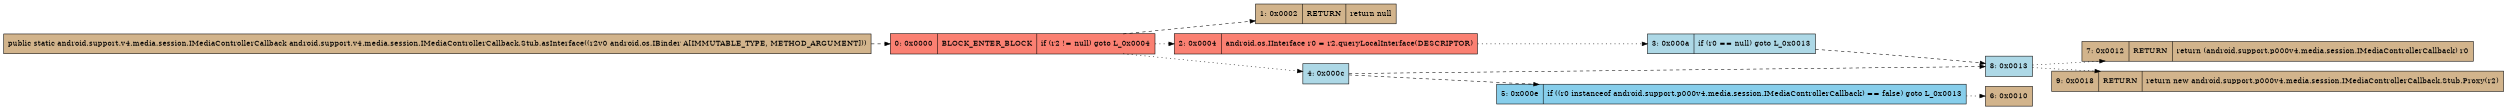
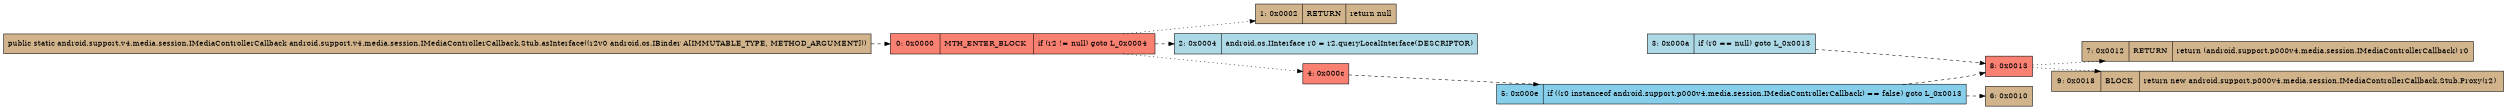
edge "0: 0x0000" -> "1: 0x0002": style dashed -> dotted
node "0: 0x0000": text "BLOCK_ENTER_BLOCK" -> "MTH_ENTER_BLOCK"
edge "0: 0x0000" -> "2: 0x0004": style dotted -> dashed
node "2: 0x0004": fillcolor salmon -> lightblue
edge "2: 0x0004" -> "3: 0x000a": removed
node "8: 0x0013": fillcolor lightblue -> salmon
edge "4: 0x000c" -> "8: 0x0013": now "5: 0x000e" -> "8: 0x0013"
node "4: 0x000c": fillcolor lightblue -> salmon
node "9: 0x0018": text "RETURN" -> "BLOCK"
edge "5: 0x000e" -> "6: 0x0010": style dotted -> dashed
